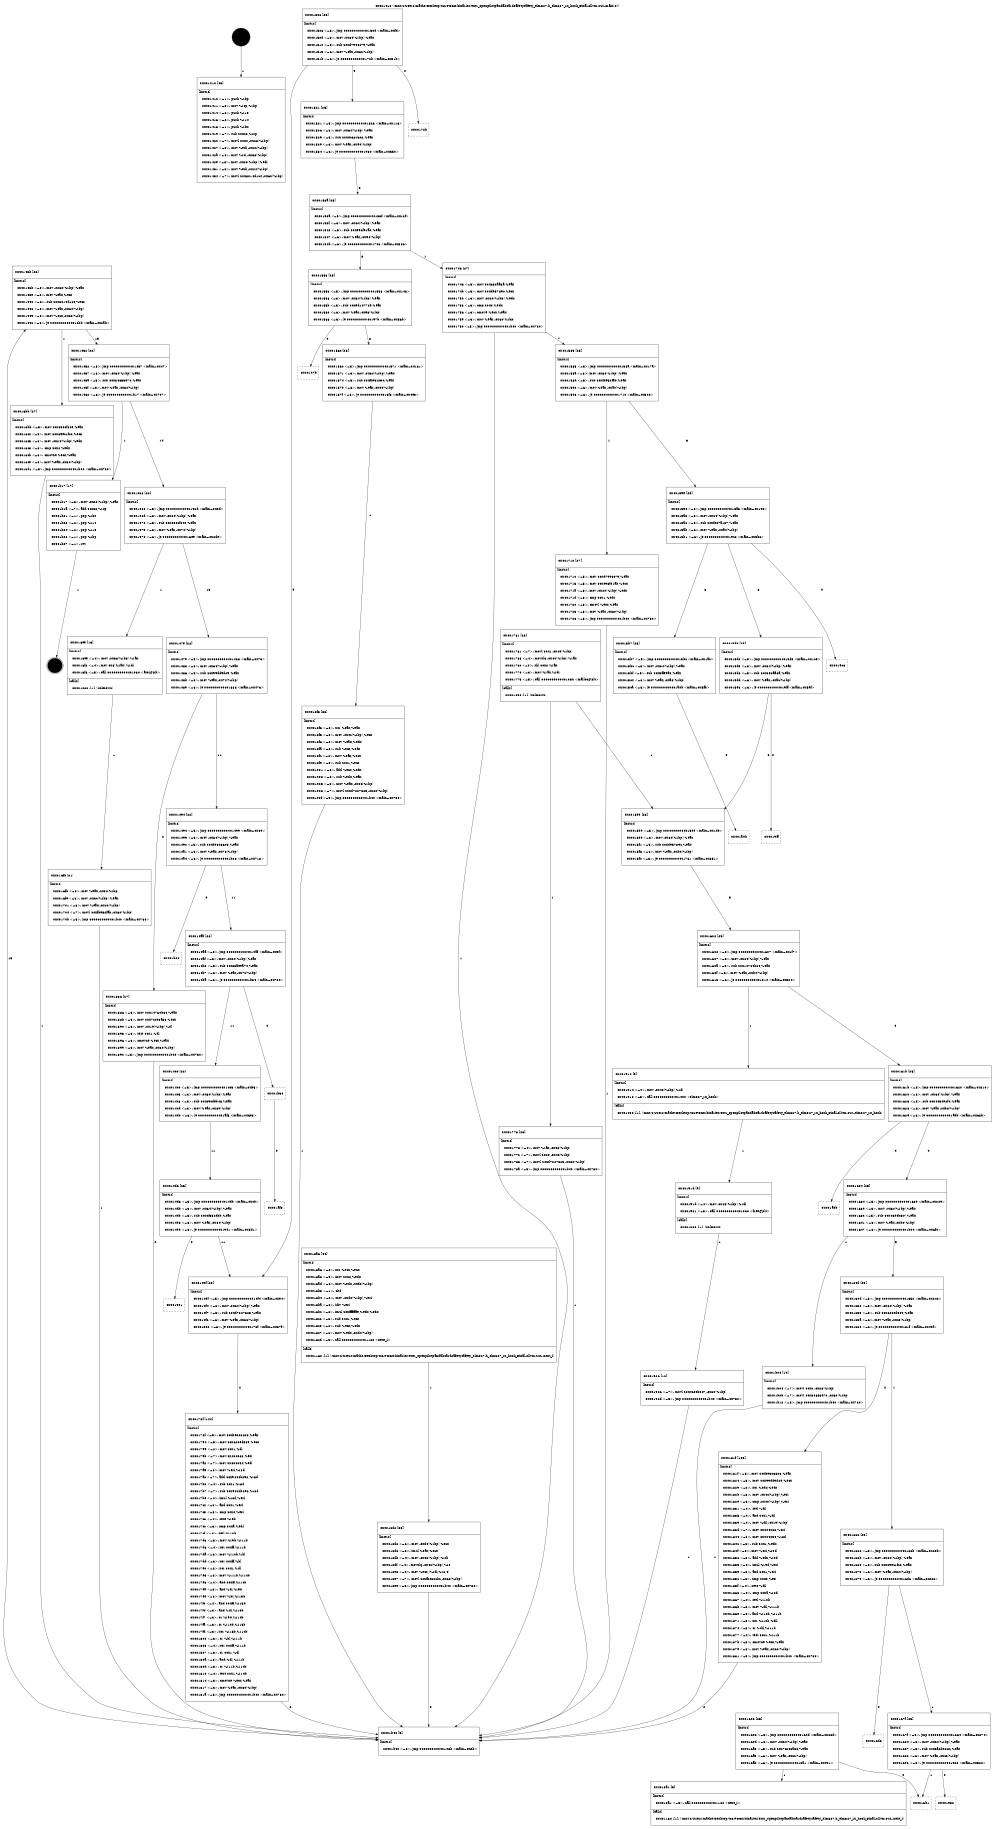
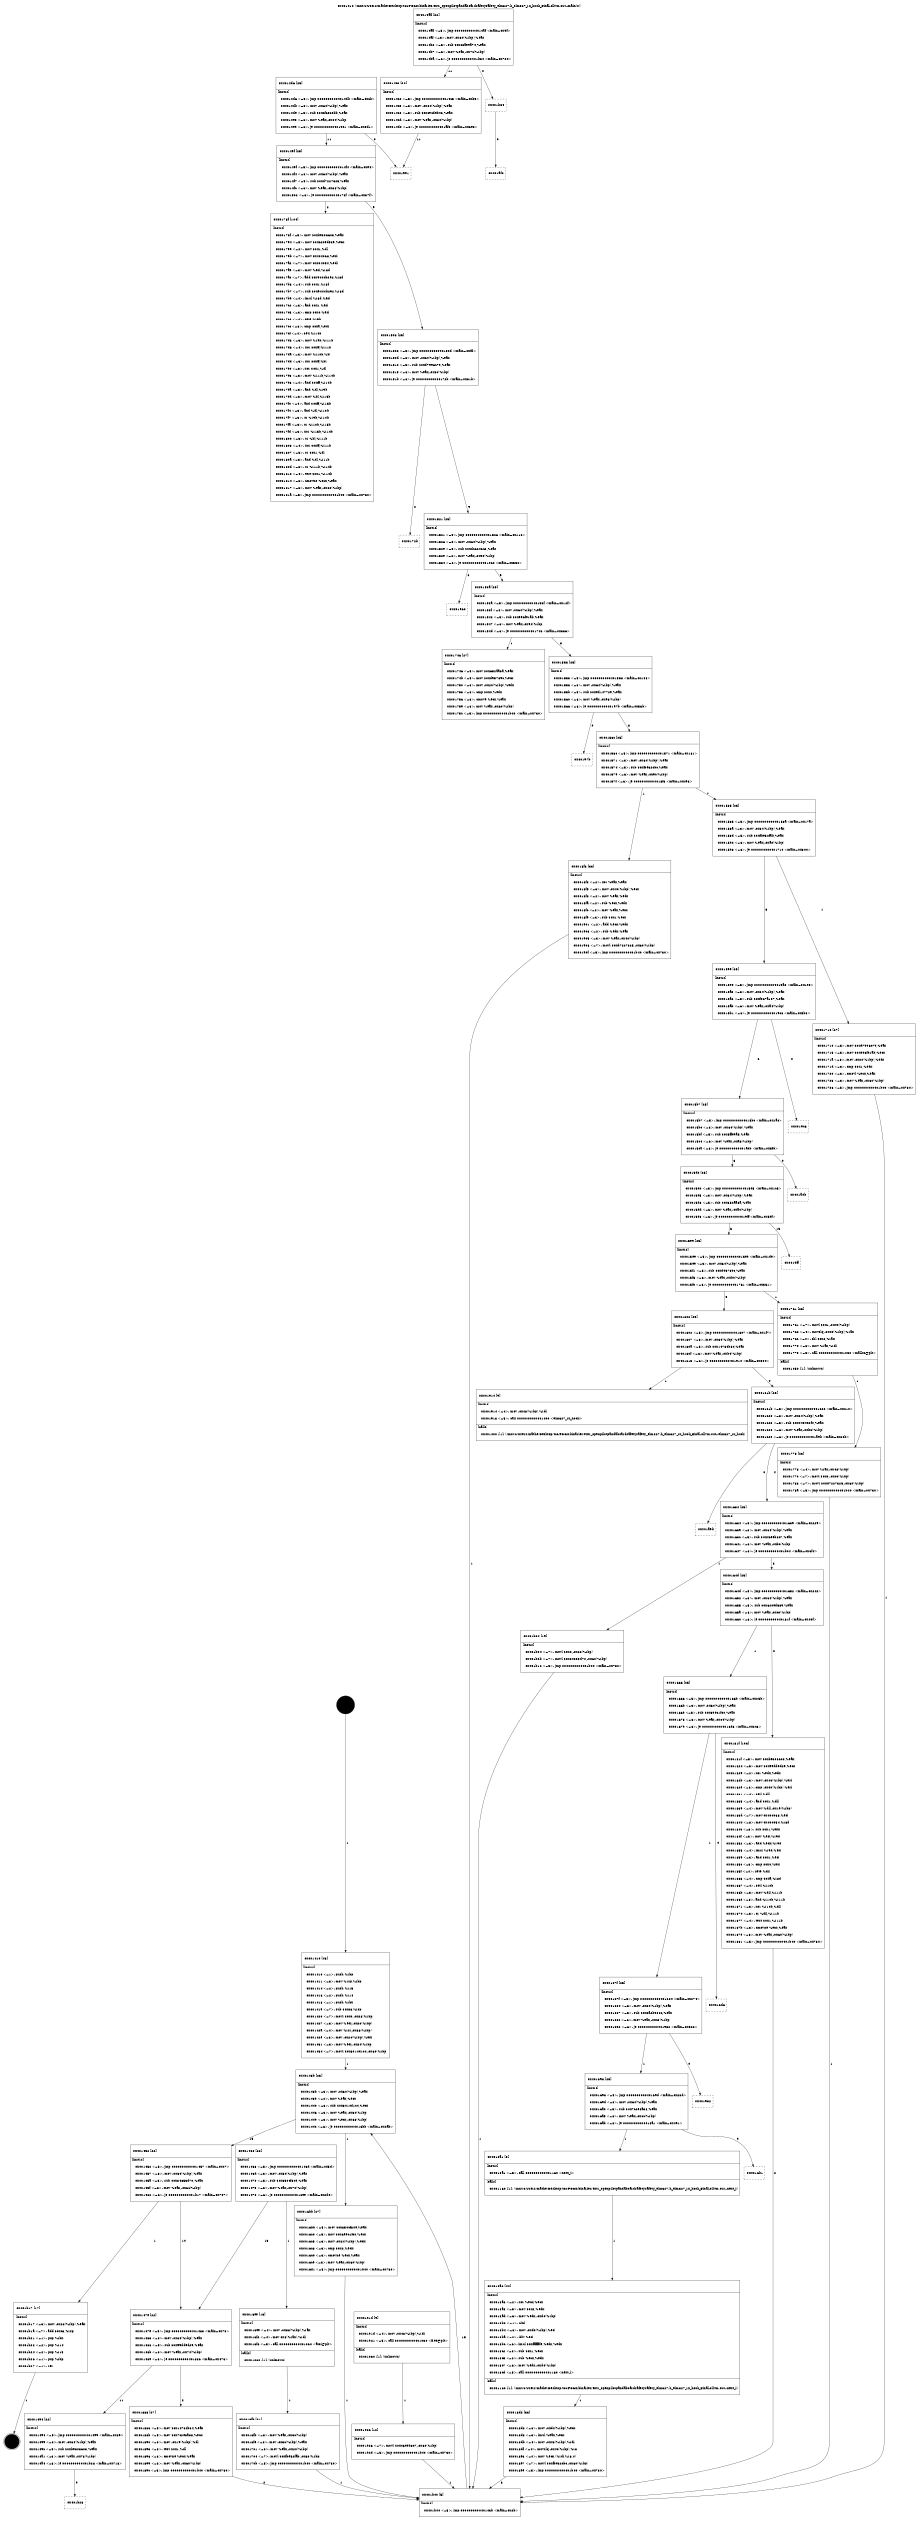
edge "0x401746 [27]" -> "0x401585 [25]": now "0x40156c [25]" -> "0x401585 [25]"
edge "0x401452 [22]" -> "0x401468 [22]": now "0x401452 [22]" -> "0x40147e [22]"
edge "0x40159e [25]" -> "0x4015d0 [25]": now "0x4015b7 [25]" -> "0x4015d0 [25]"
node "0x401960": added
edge "0x401508 [25]" -> "0x4014ef [25]": reversed
edge "0x401761 [23]" -> "0x4015e9 [25]": reversed
edge "0x4015d0 [25]" -> "0x4019ff": label " 0" -> " 13"
edge "0x401494 [22]" -> "0x4014aa [22]": removed, label "11"
edge "0x401746 [27]" -> "0x401b40 [5]": removed, label "1"
edge "0x4014c0 [22]" -> "0x4014d6 [25]": now "0x4014c0 [22]" -> "0x4019e1"
edge "0x401914 [9]" -> "0x40191d [9]": removed, label "1"
edge "0x40178f [144]" -> "0x401b40 [5]": removed, label "2"
edge "0x40167f [25]" -> "0x4016b1": now "0x40167f [25]" -> "0x401698 [25]"
edge "0x401410 [43]" -> "0x40143b [23]": added, label "1"
edge "0x4018a1 [5]" -> "0x4018a6 [44]": added, label "1"
